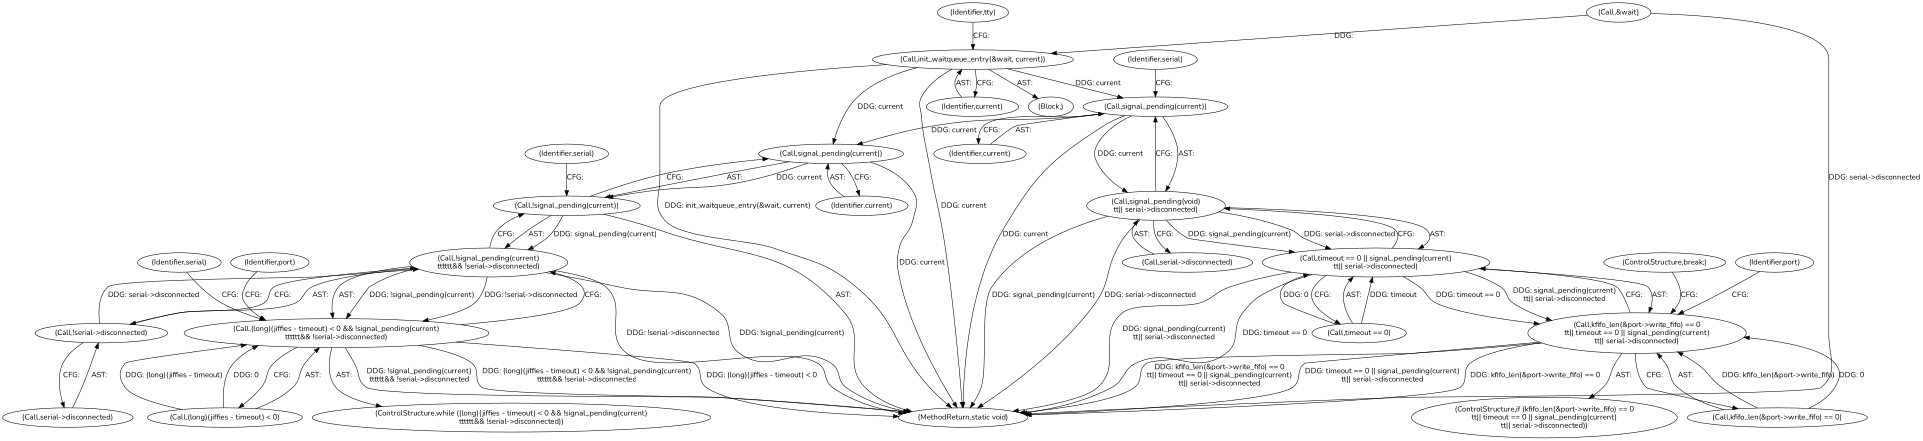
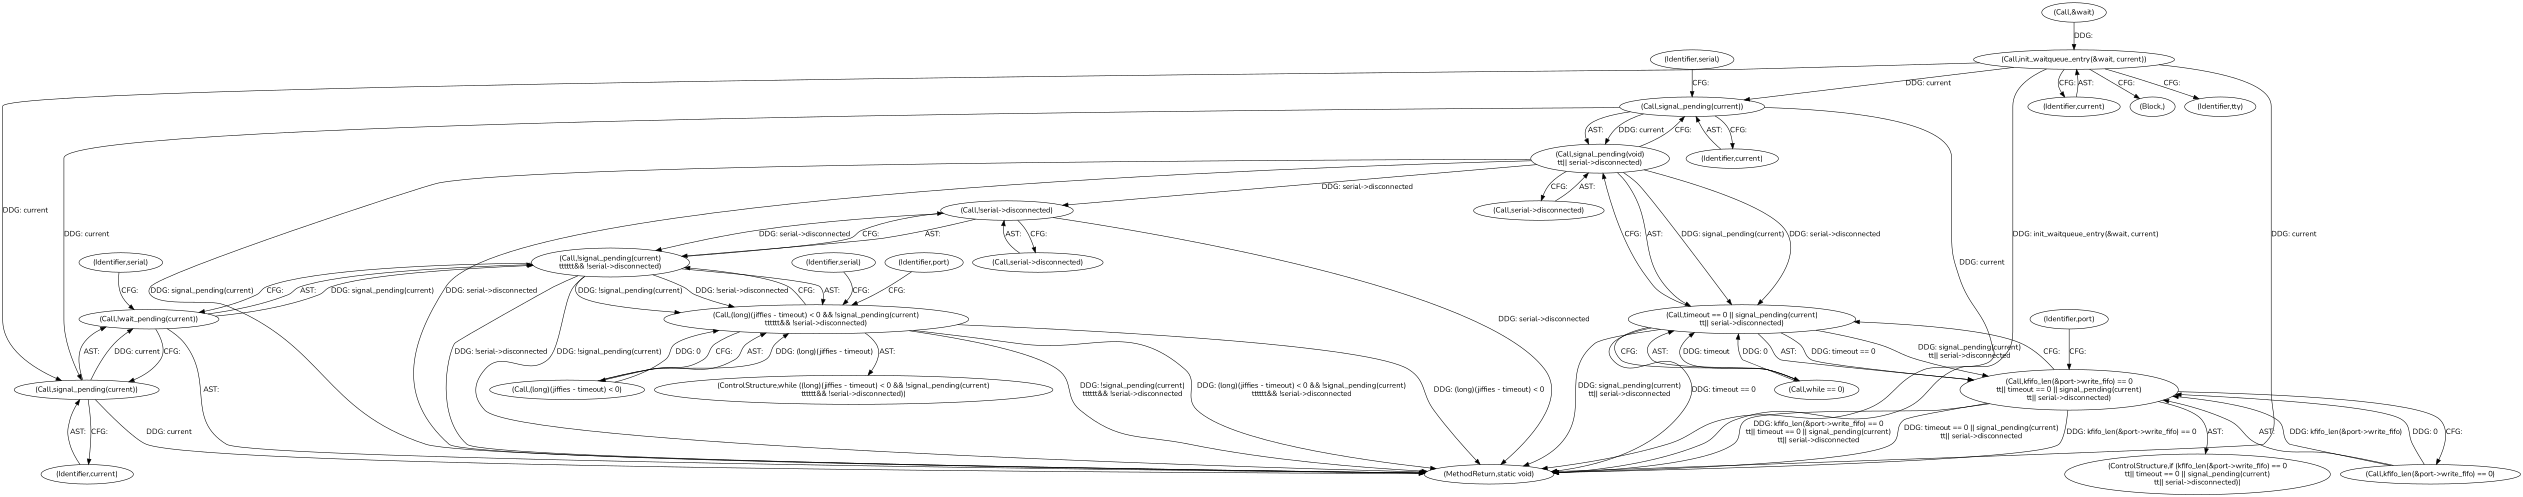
edge "(Identifier,tty)" -> "(Call,init_waitqueue_entry(&wait, current))": reversed
edge "(Call,init_waitqueue_entry(&wait, current))" -> "(Block,)": label "AST: " -> "CFG: "
edge "(Call,signal_pending(void) tt|| serial->disconnected)" -> "(Call,!serial->disconnected)": added, label "DDG: serial->disconnected"
node "(Call,!signal_pending(current))": label "(Call,!signal_pending(current))" -> "(Call,!wait_pending(current))"
node "(ControlStructure,break;)": removed
node "(Call,timeout == 0)": label "(Call,timeout == 0)" -> "(Call,while == 0)"
edge "(Call,&wait)" -> "(MethodReturn,static void)": now "(Call,!serial->disconnected)" -> "(MethodReturn,static void)"
